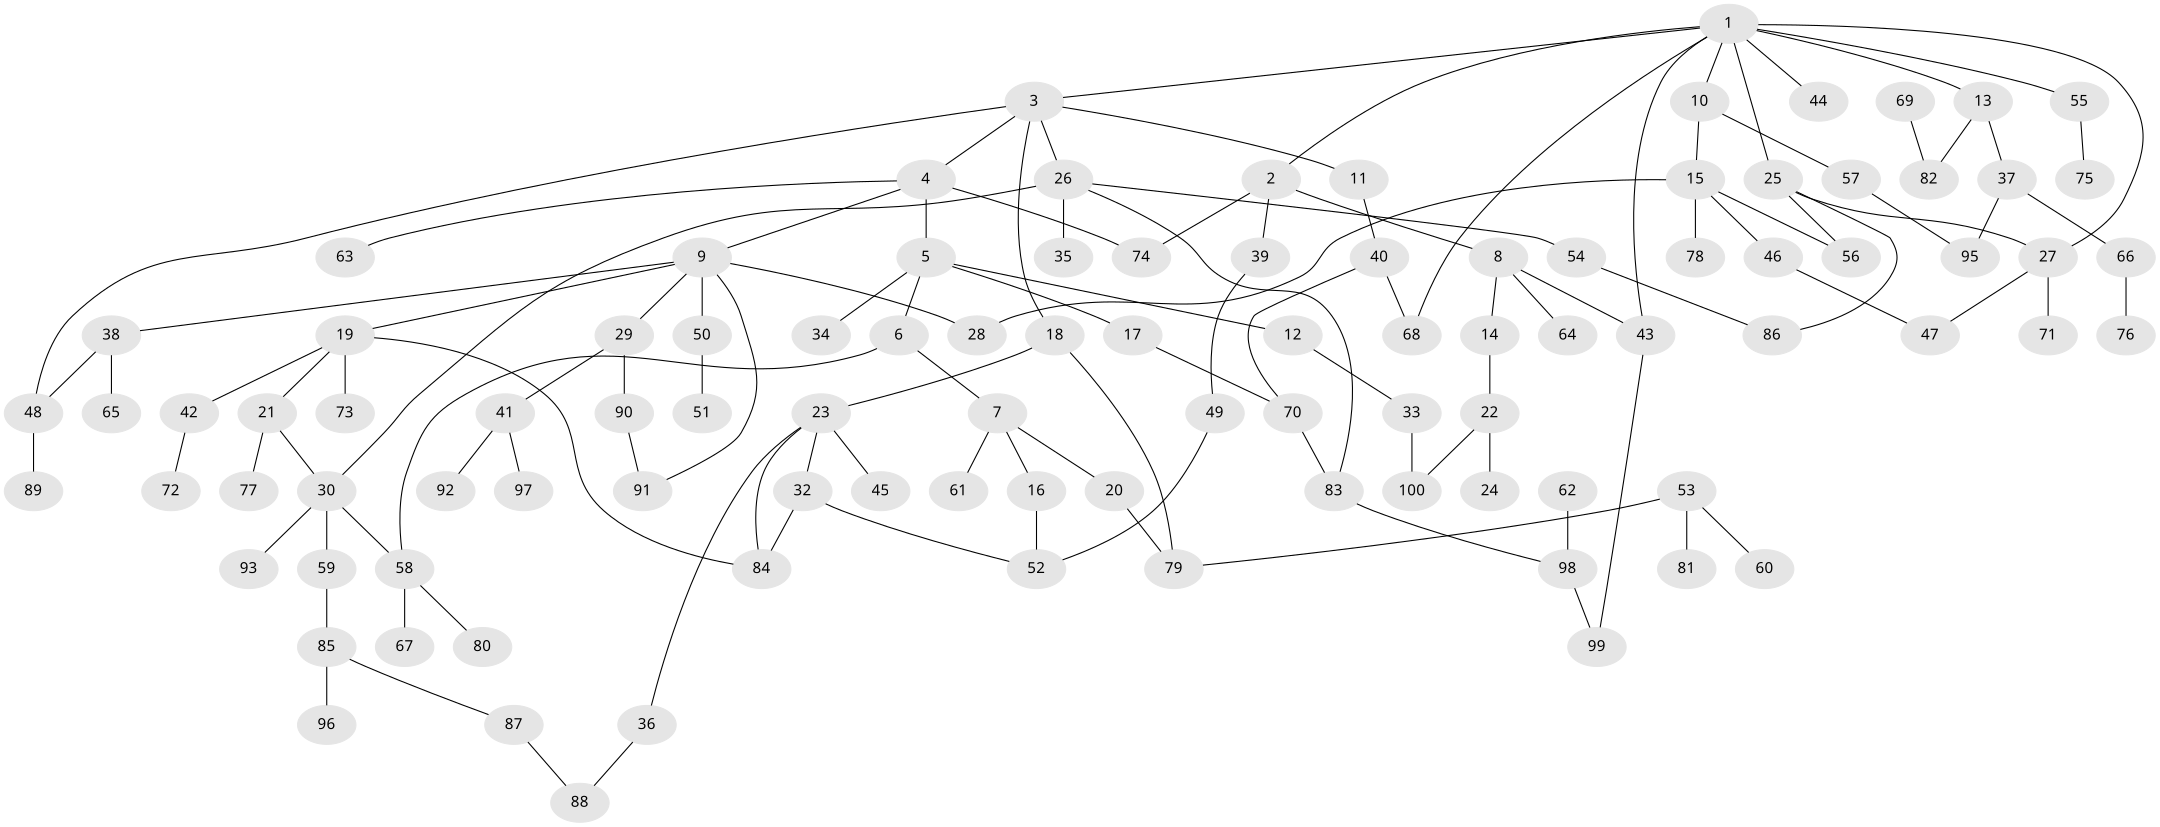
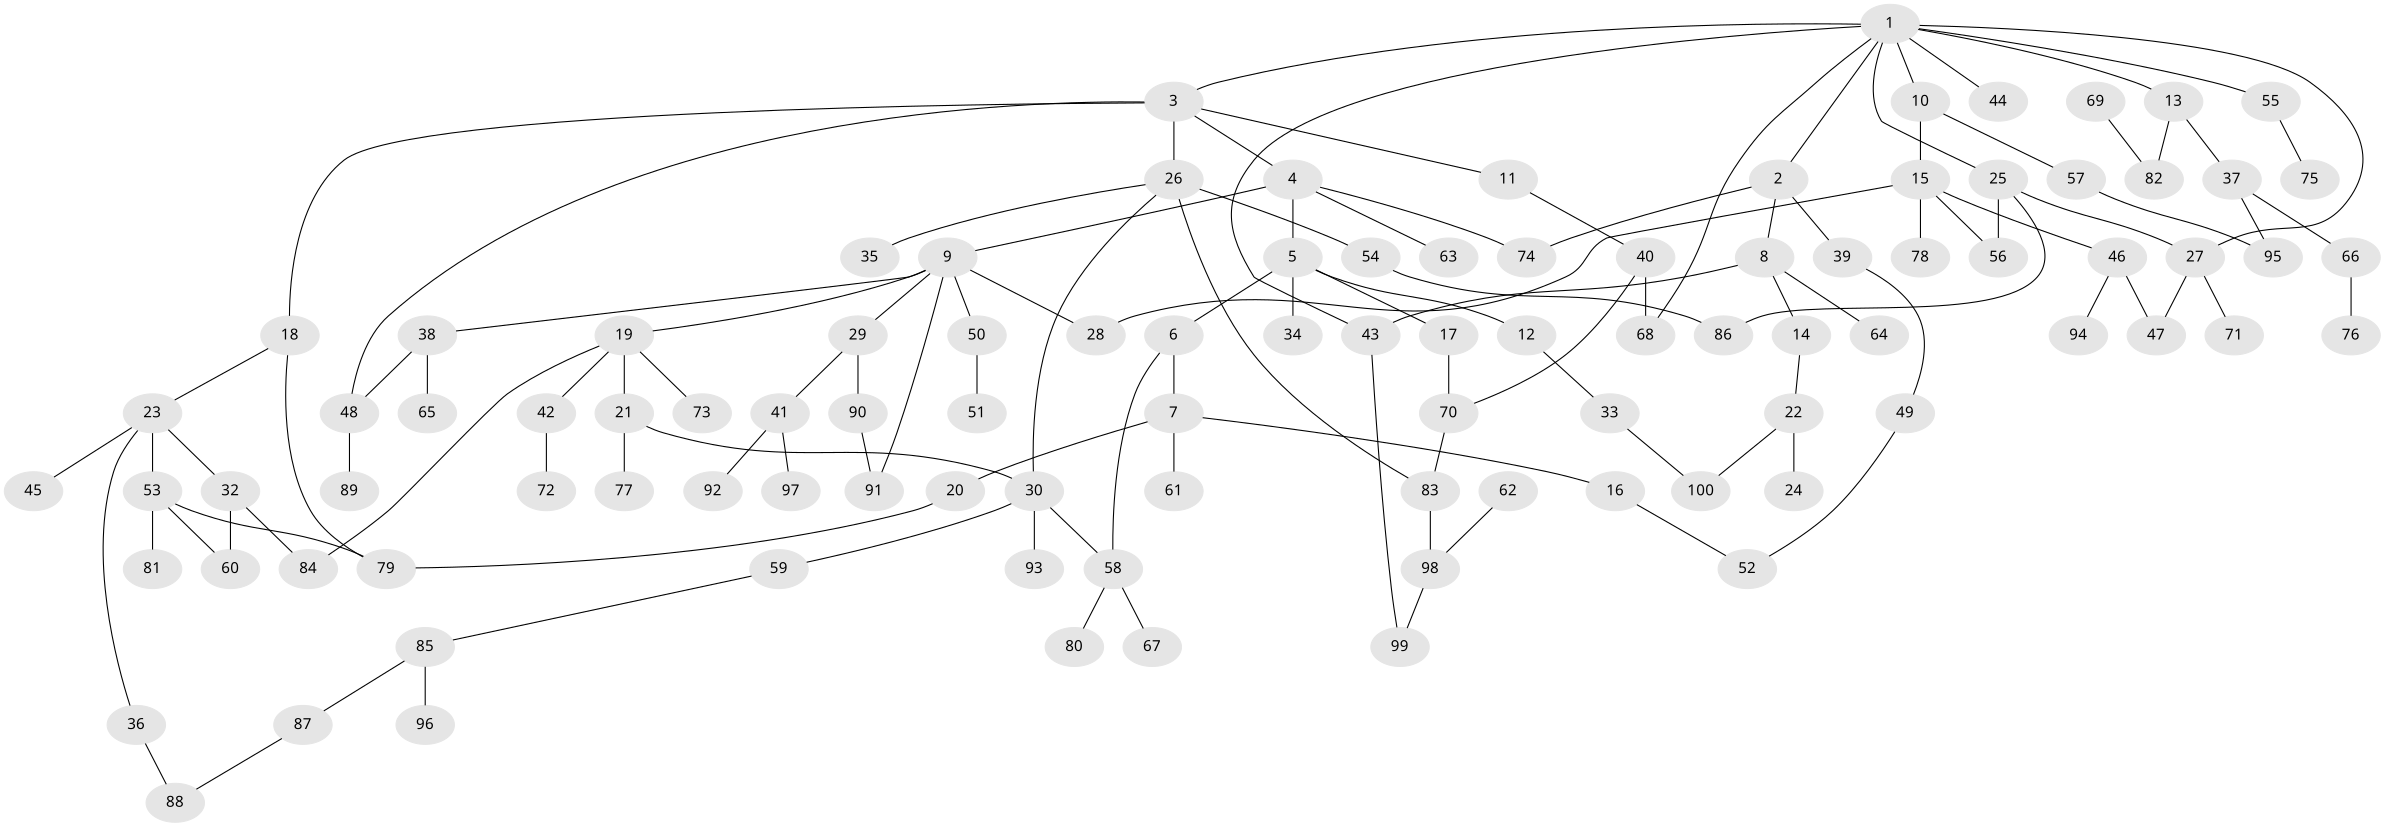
node "94": added
edge "23" -- "84": now "23" -- "53"
edge "32" -- "52": now "32" -- "60"
